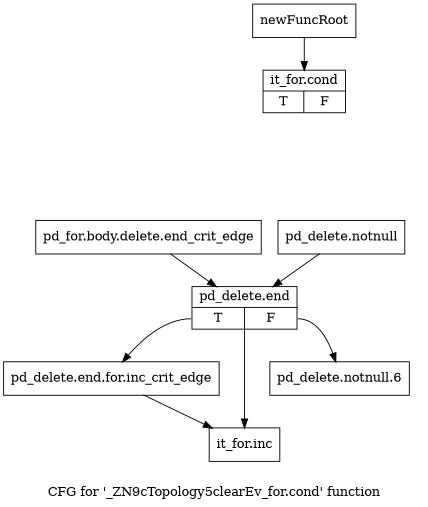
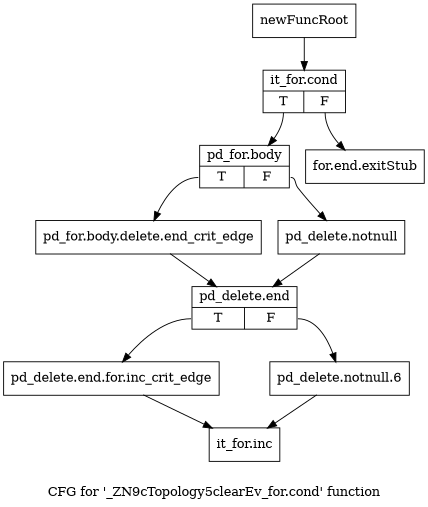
node "pd_for.body": added
node "for.end.exitStub": added
edge "pd_delete.end" -> "it_for.inc": now "pd_delete.notnull.6" -> "it_for.inc"
